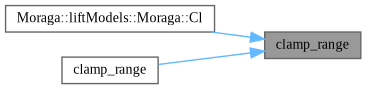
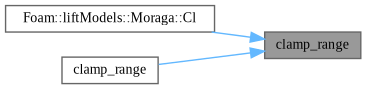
node "Moraga::liftModels::Moraga::Cl": label "Moraga::liftModels::Moraga::Cl" -> "Foam::liftModels::Moraga::Cl"
